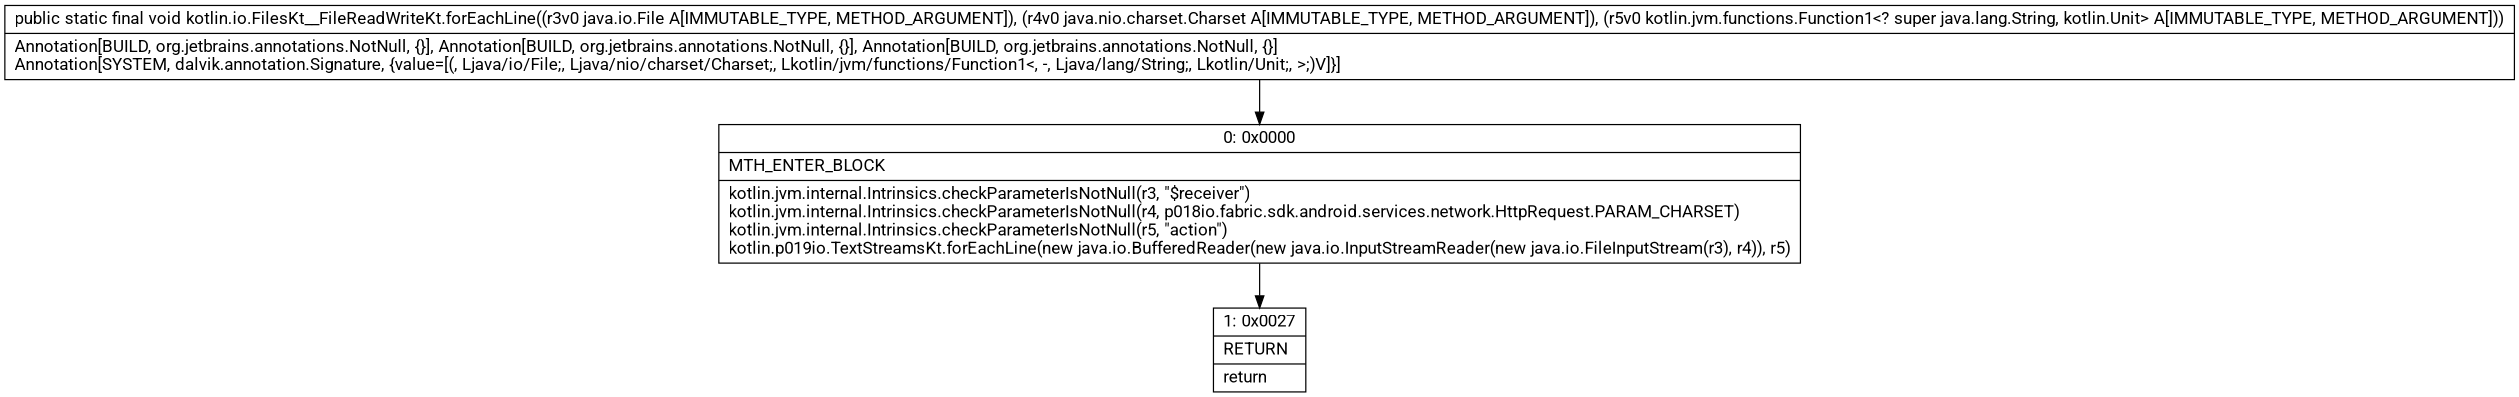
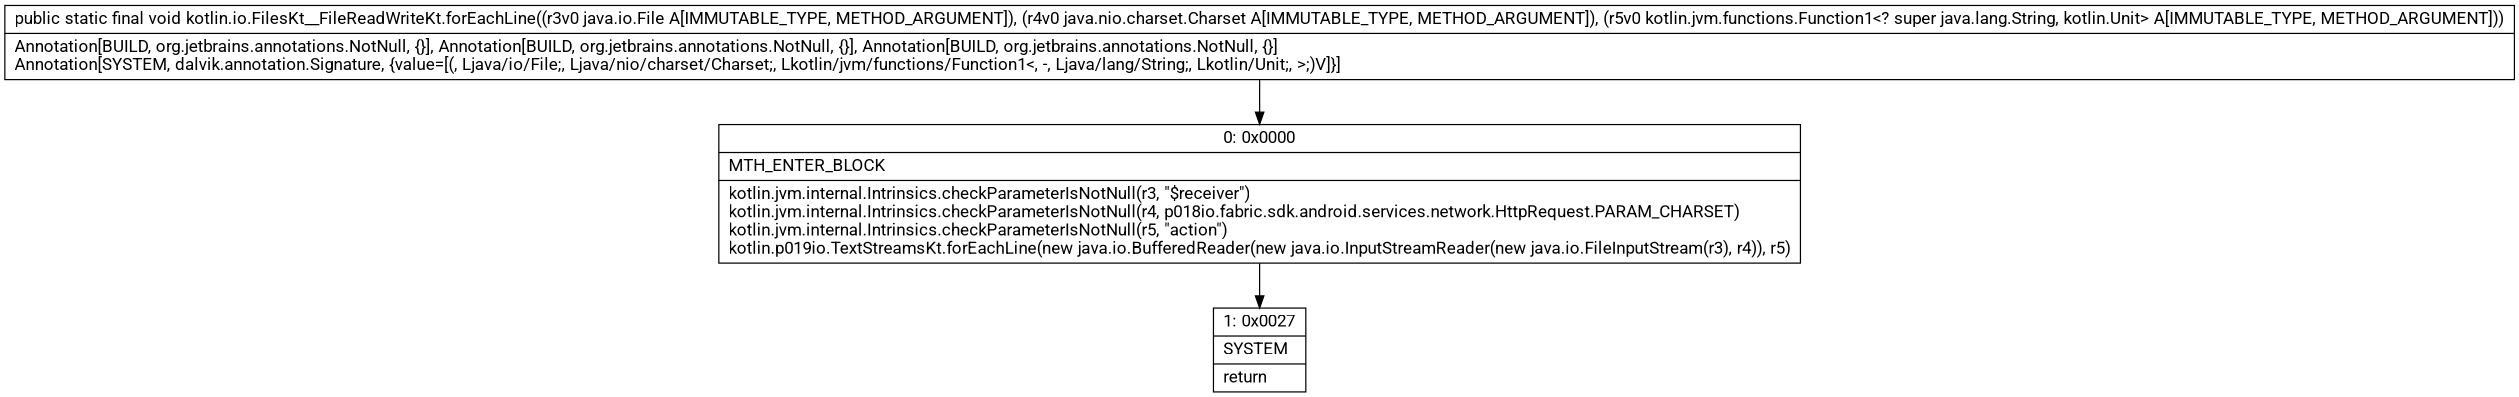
node "1: 0x0027": text "RETURN" -> "SYSTEM"
